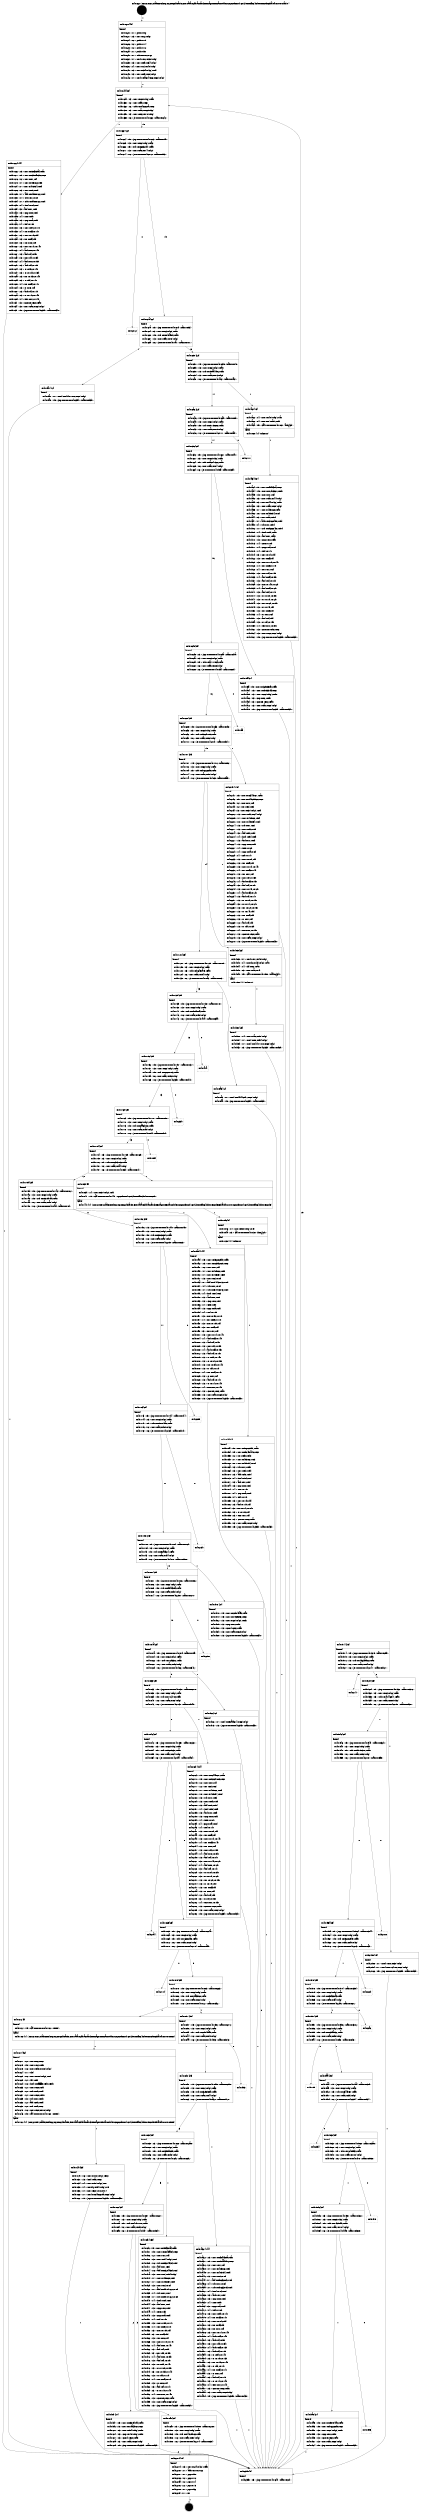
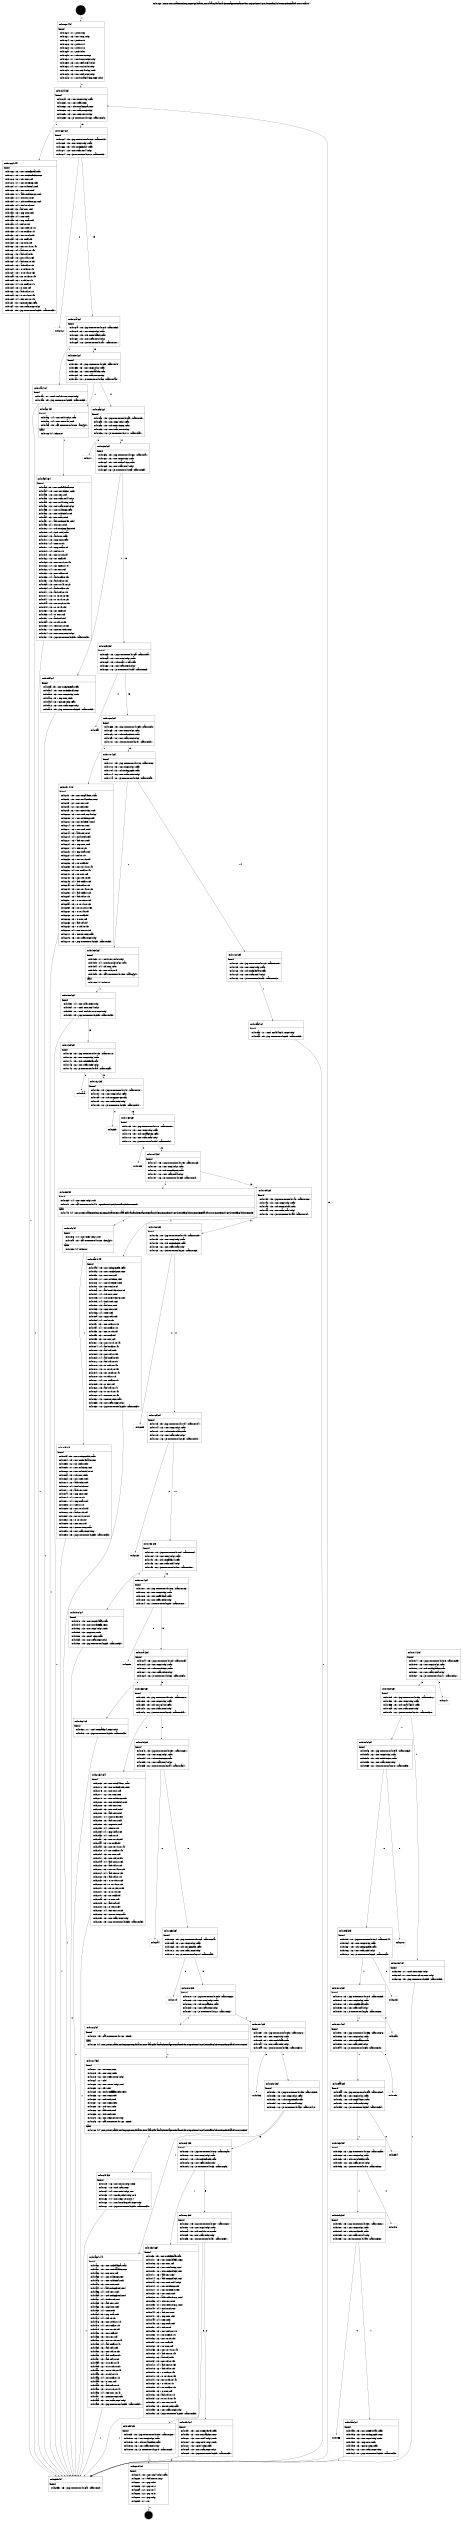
edge "0x401720 [25]" -> "0x401739 [25]": now "0x401be0 [23]" -> "0x401739 [25]"
